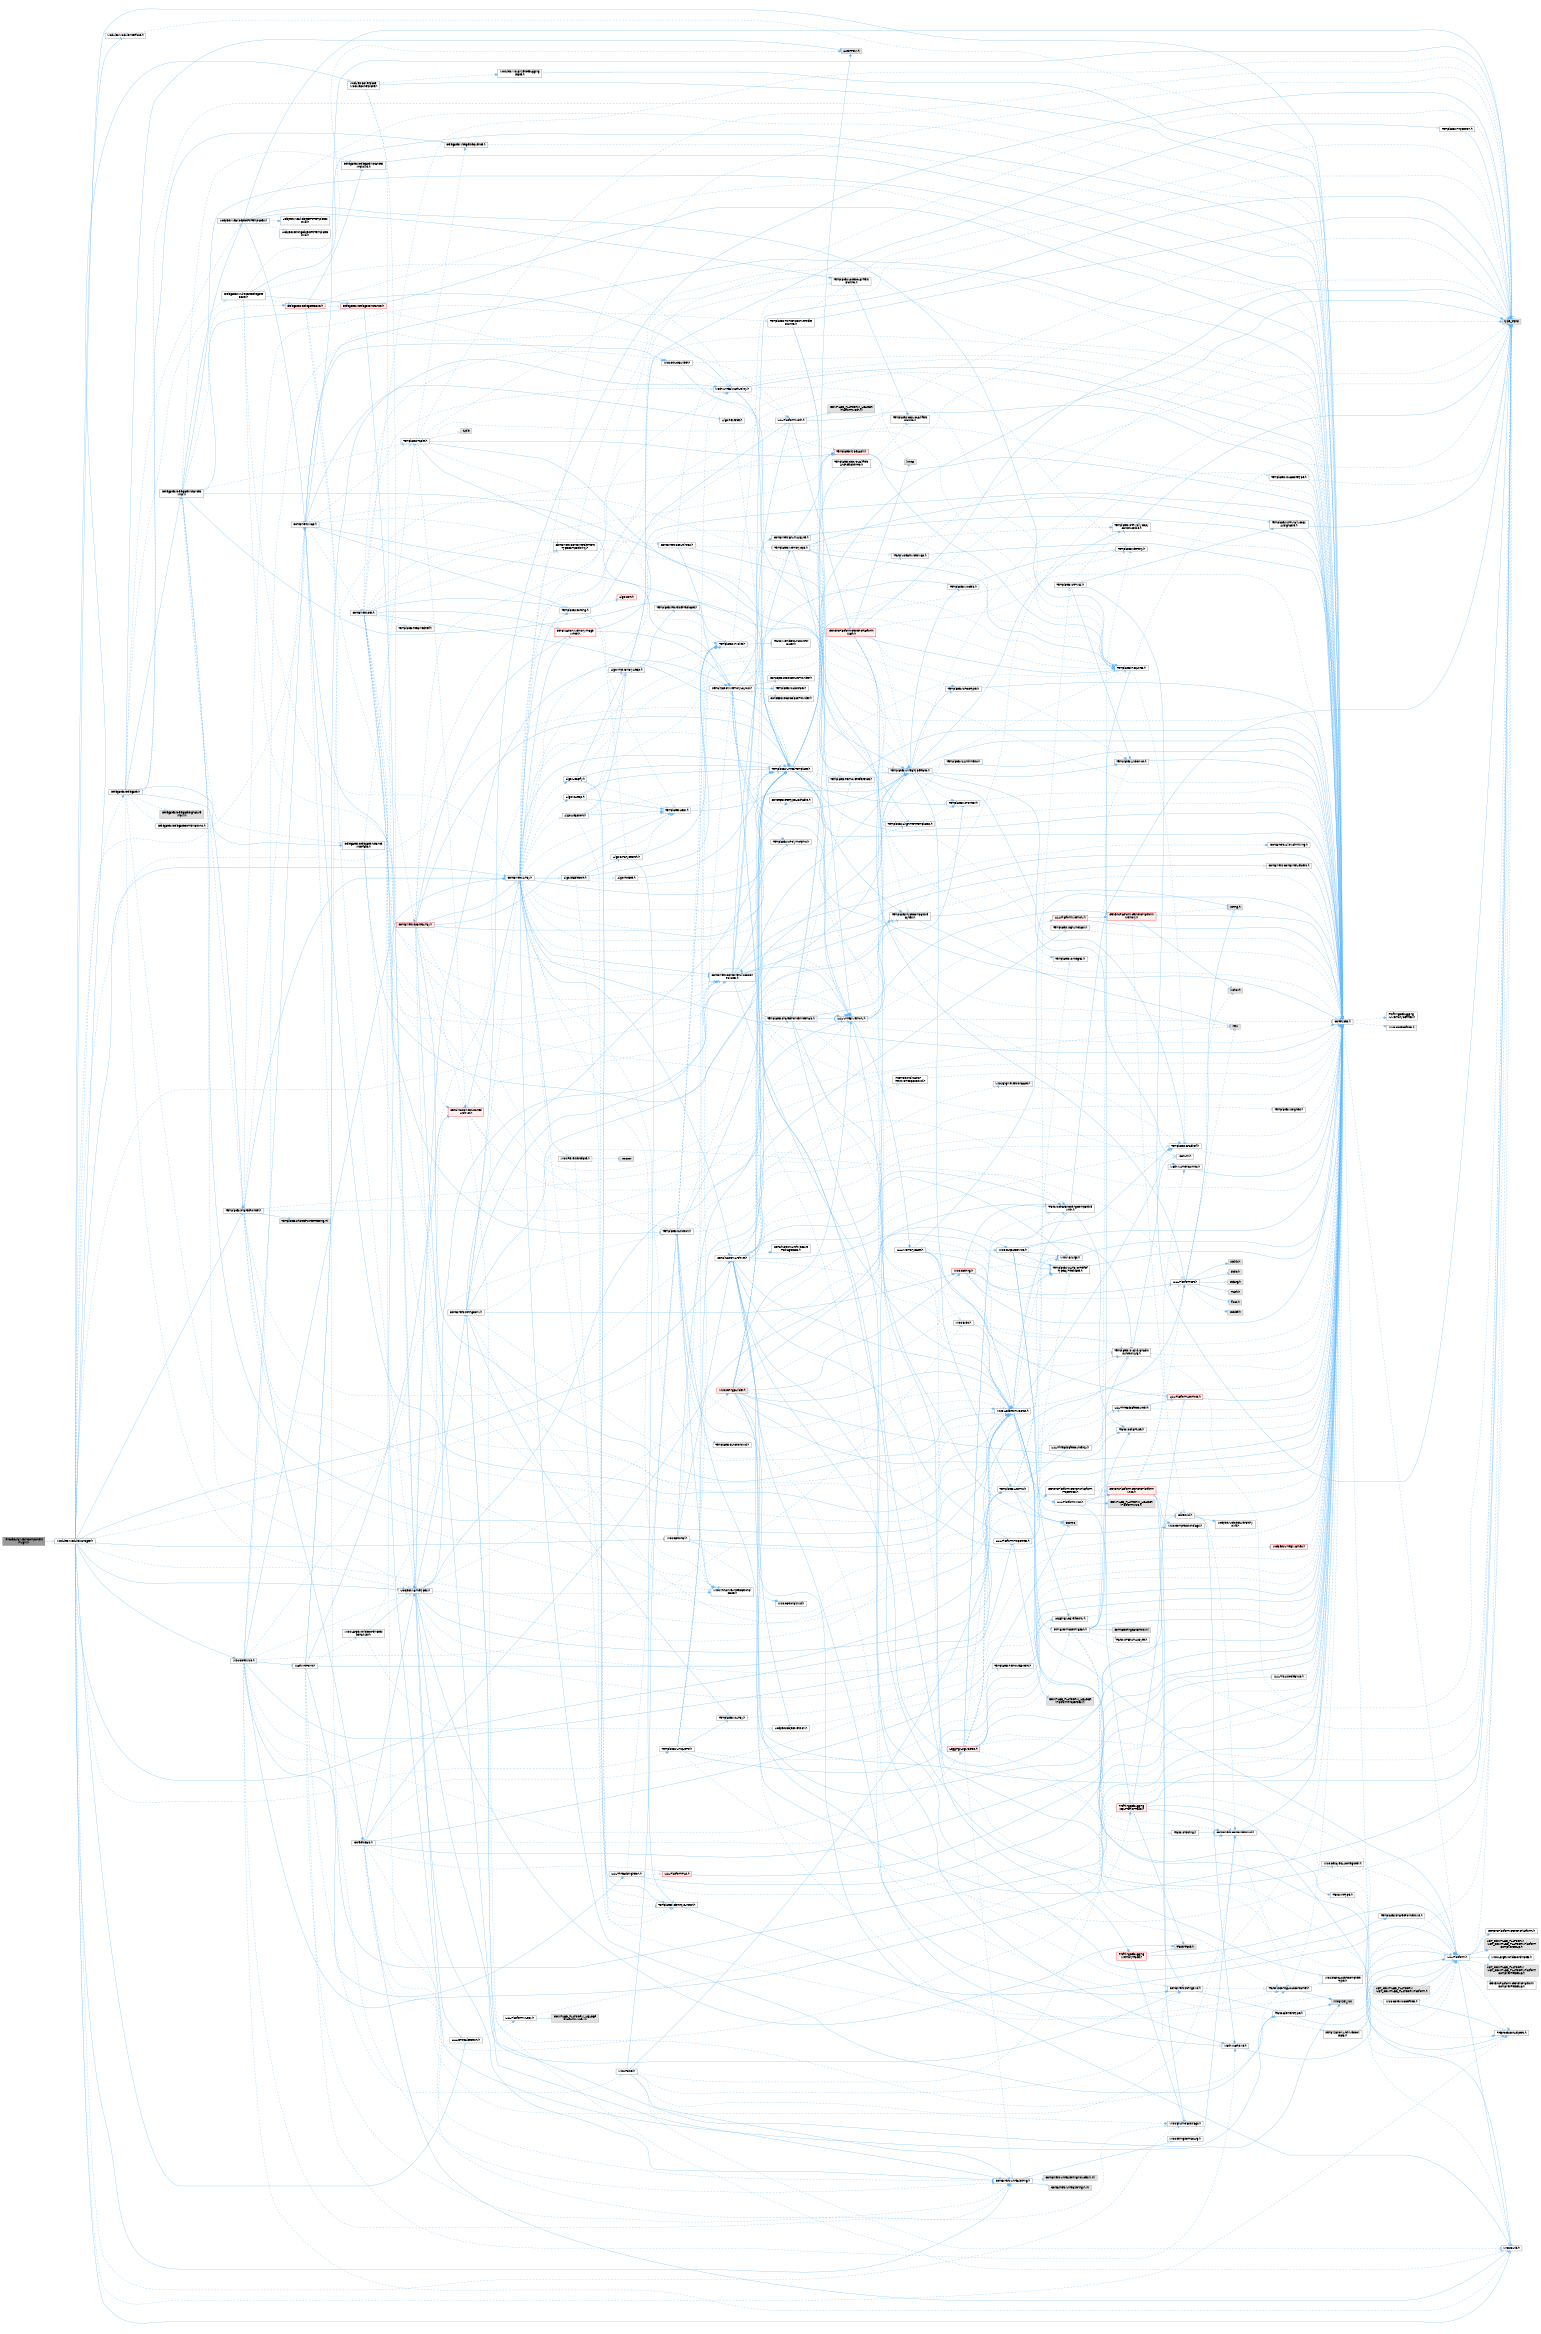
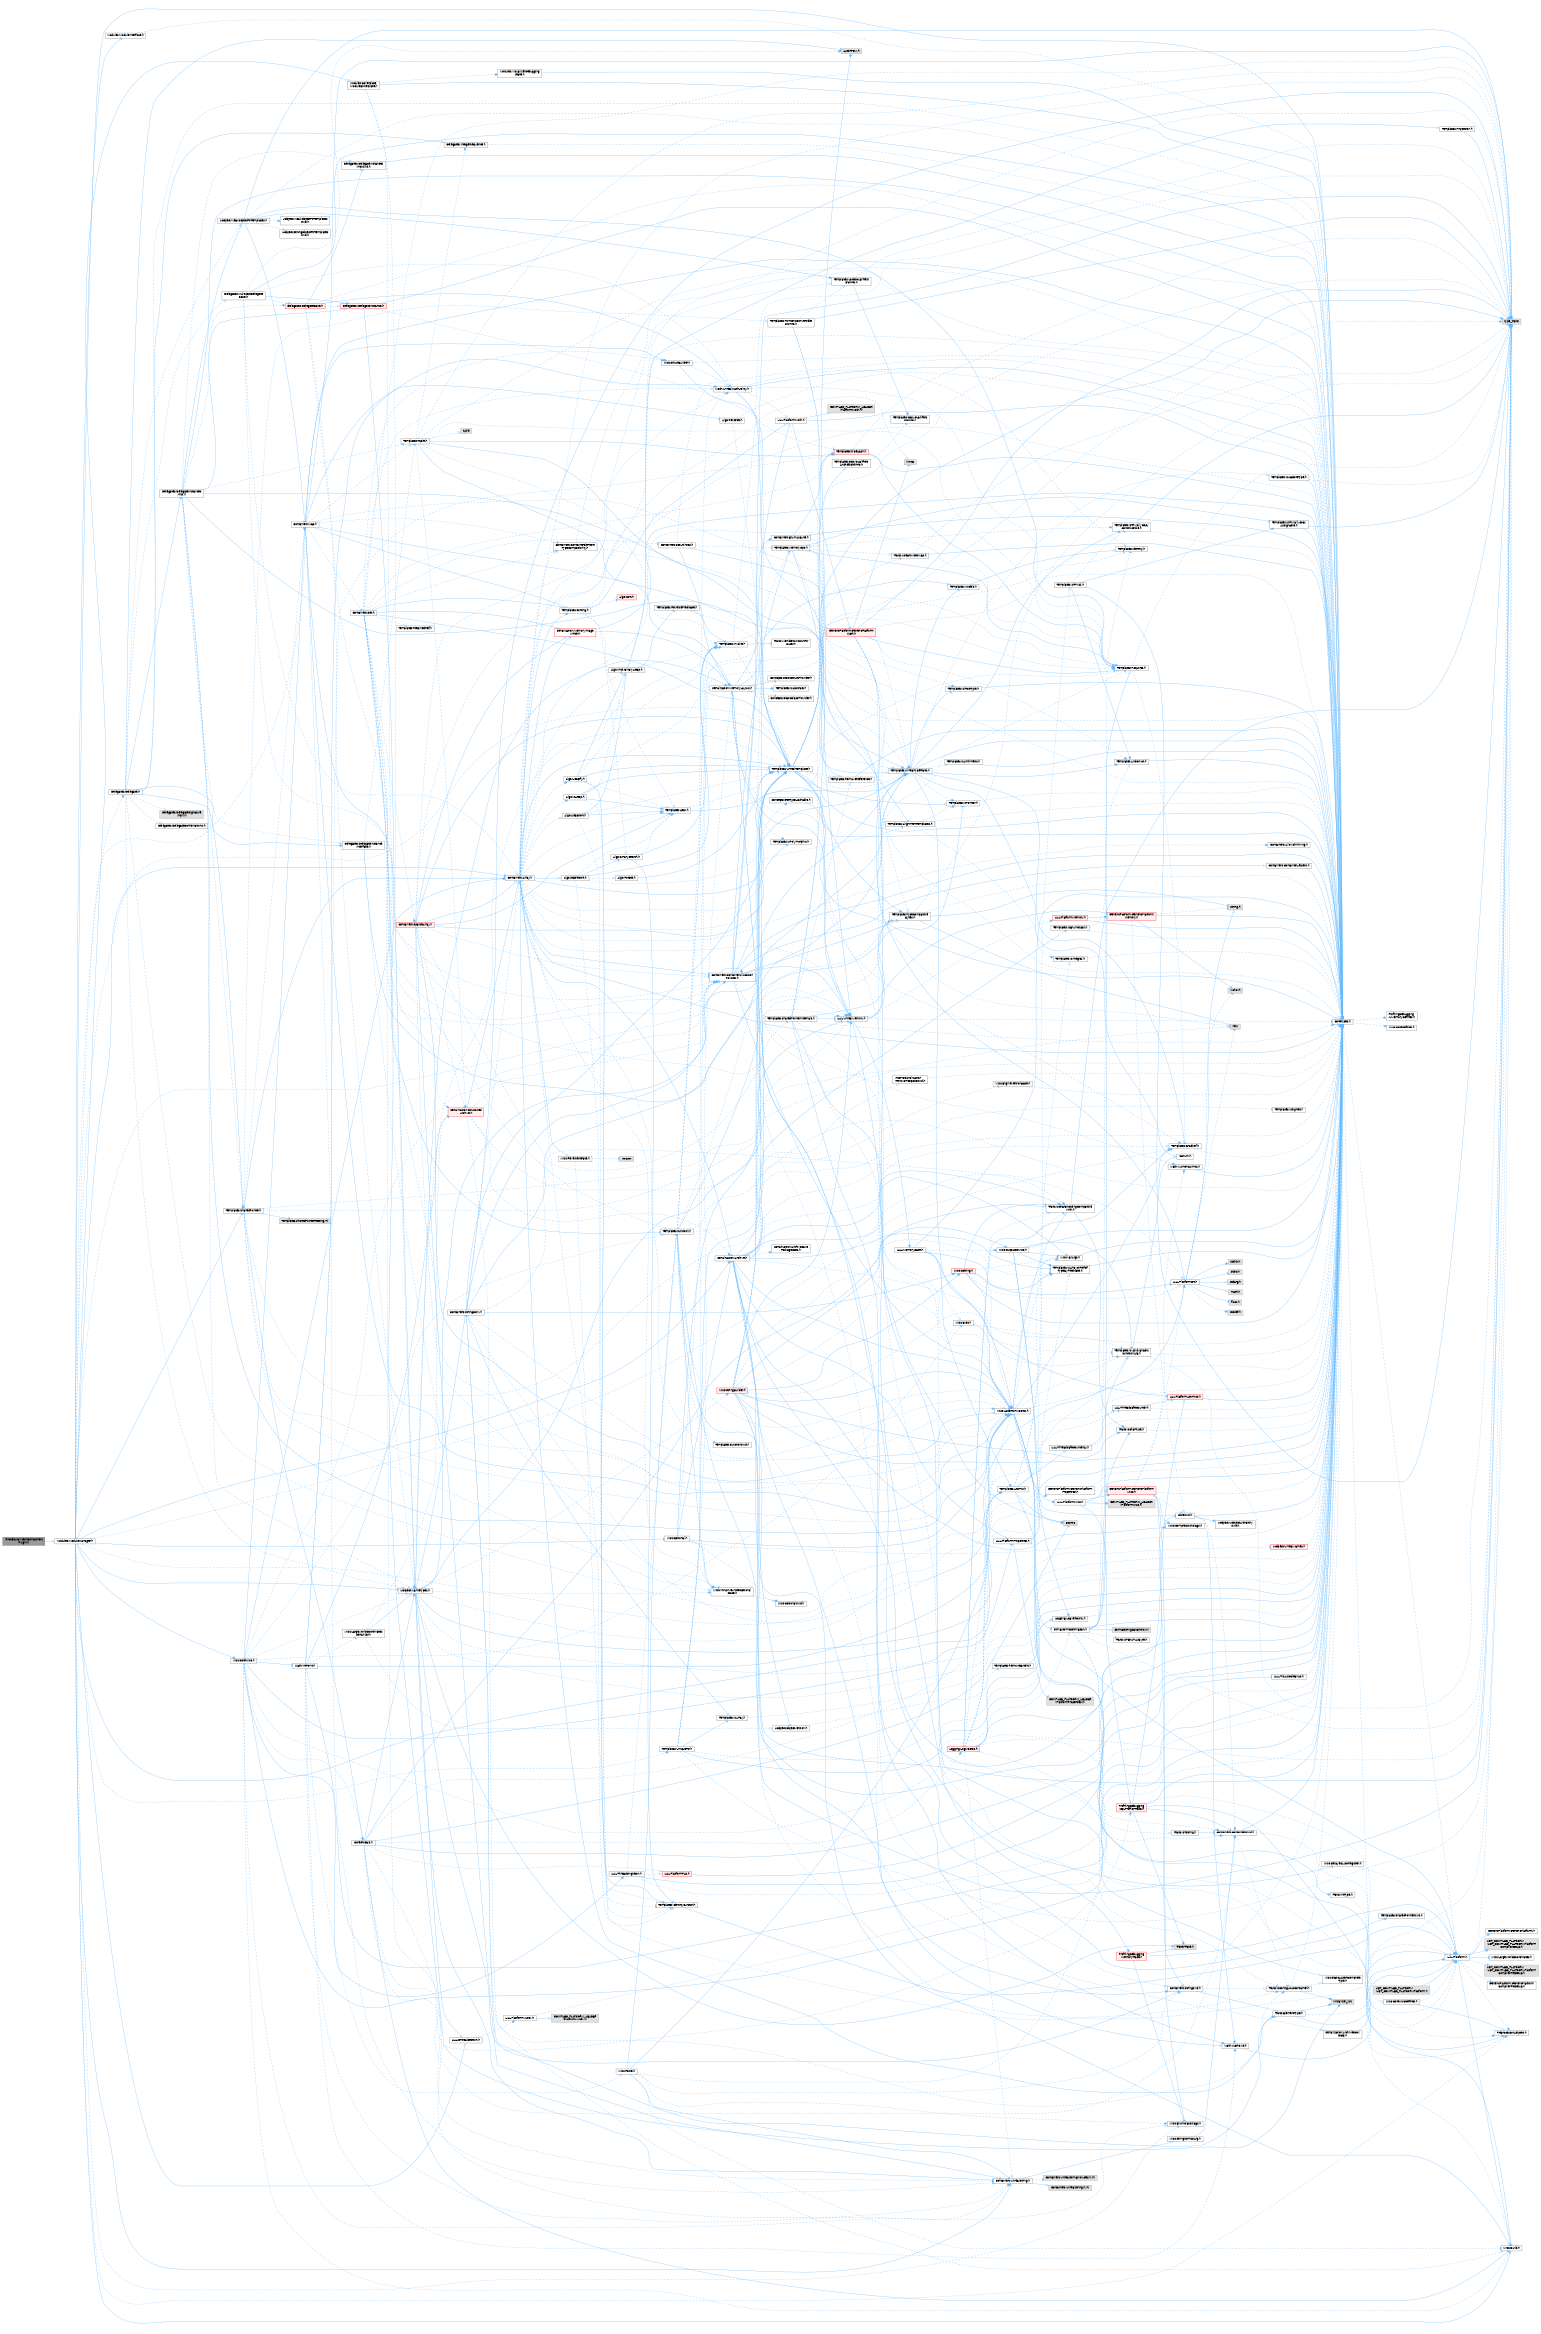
edge "Misc/CoreMisc.h" -> "HAL/PlatformMath.h": now "Misc/CoreMisc.h" -> "Containers/ContainerAllocation Policies.h"
